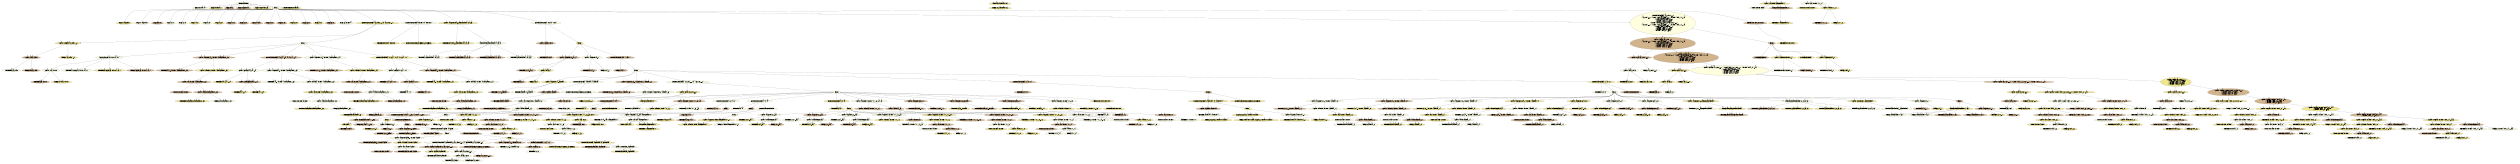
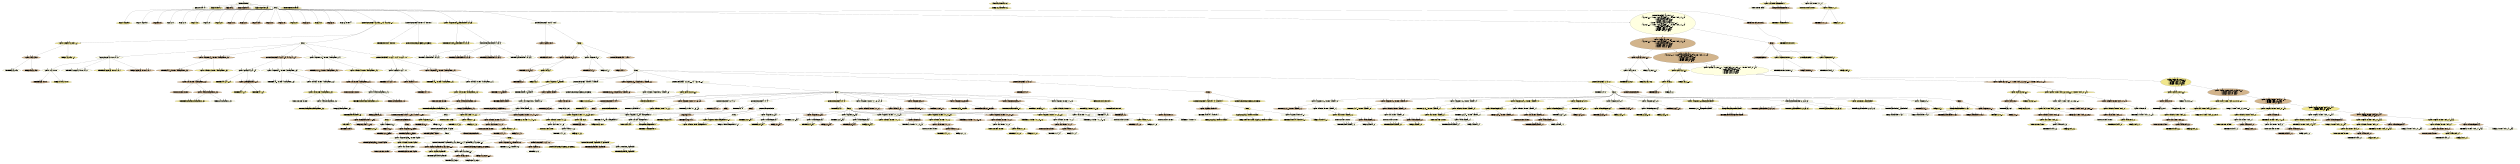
node "(IDENTIFIER,a4,a4 < v10)": removed
node "(<operator>.indirectIndexAccess,v26[3])": fillcolor tan -> lightyellow
node "(IDENTIFIER,cache_tail,cache_and + 16)": label "(IDENTIFIER,cache_tail,cache_and + 16)" -> "(IDENTIFIER,cache_tail,cache_tail + 16)"
node "(<operator>.addition,v17 + 24)": fillcolor lightyellow -> tan
node "(<operator>.and,a5 & 0x5000)": fillcolor lightyellow -> tan
